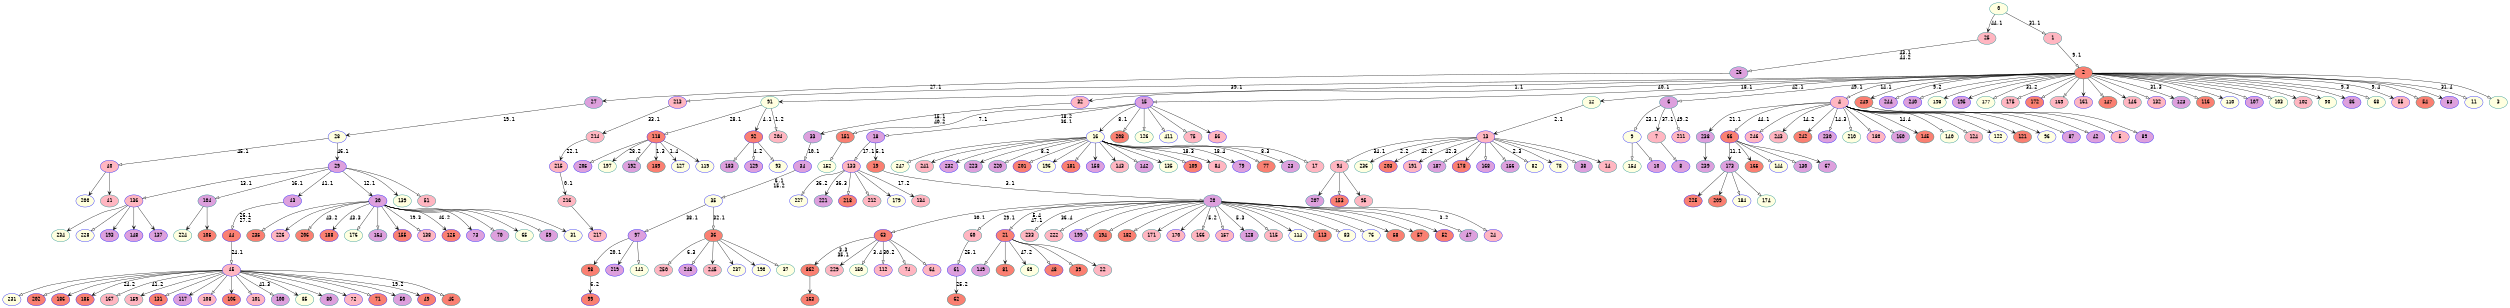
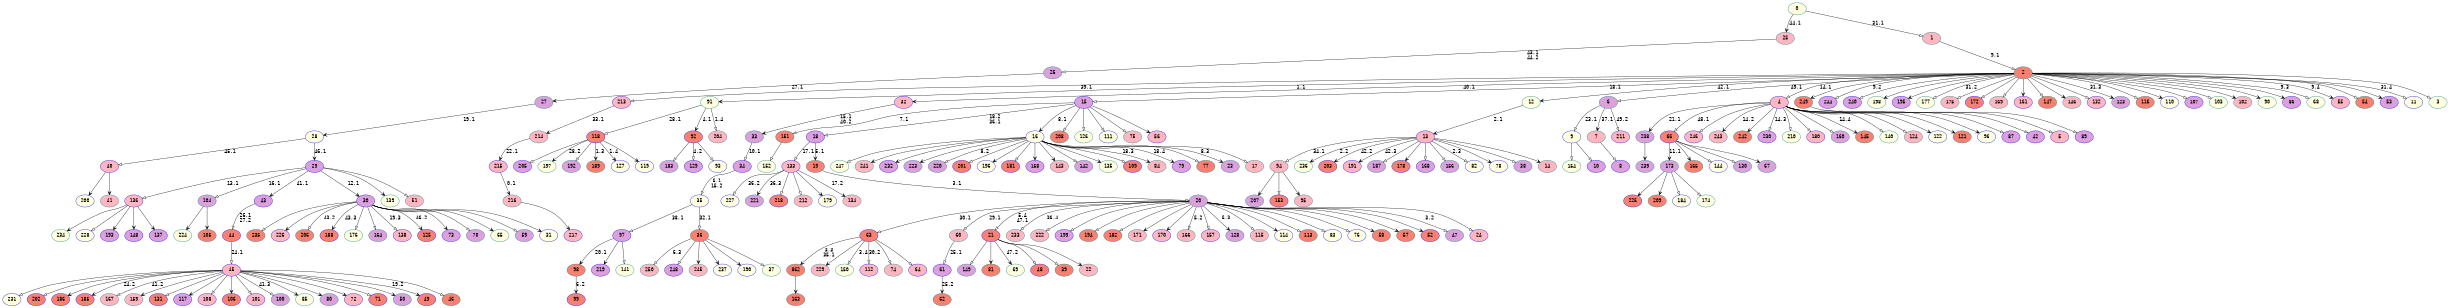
edge "91" -> "204": label "1,2" -> "1,4"
edge "4" -> "66": label "44,1" -> "48,1"
node "411": label "411" -> "111"
node "155": removed
